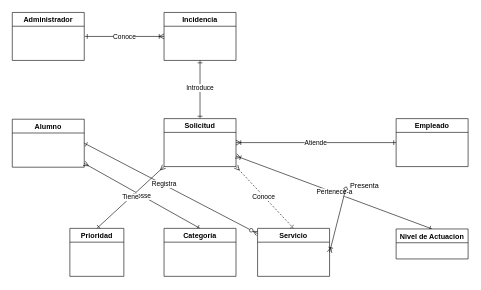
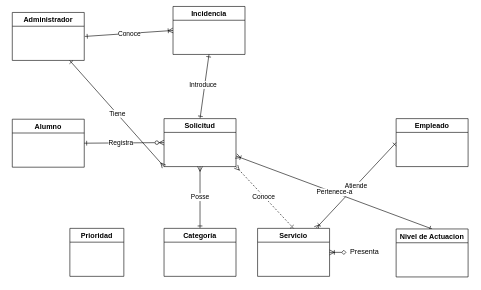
node "Incidencia": moved (200, 36) -> (209, 30)
edge "Solicitud" -- "Empleado": now "Servicio" -- "Empleado"
node "Presenta": moved (365, 186) -> (365, 252)
edge "Alumno" -- "Servicio": now "Alumno" -- "Solicitud"
edge "Alumno" -- "Categoría": now "Solicitud" -- "Categoría"
edge "Solicitud" -- "Prioridad": now "Solicitud" -- "Administrador"
node "Nivel de Actuacion": size 72x30 -> 72x48
